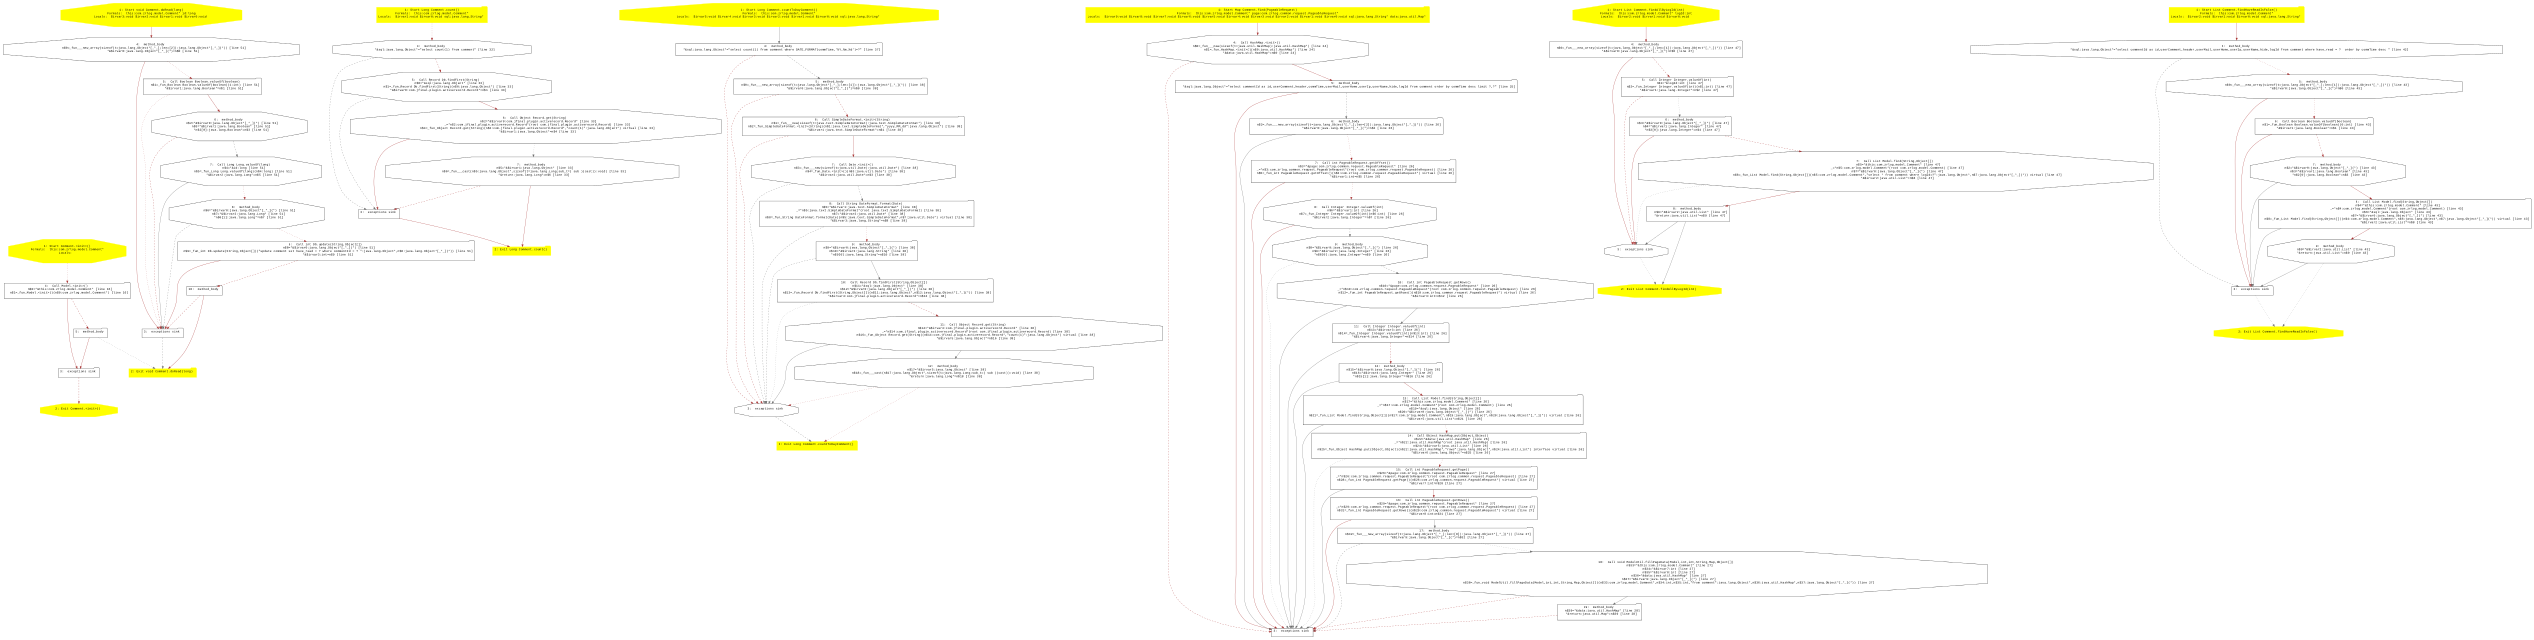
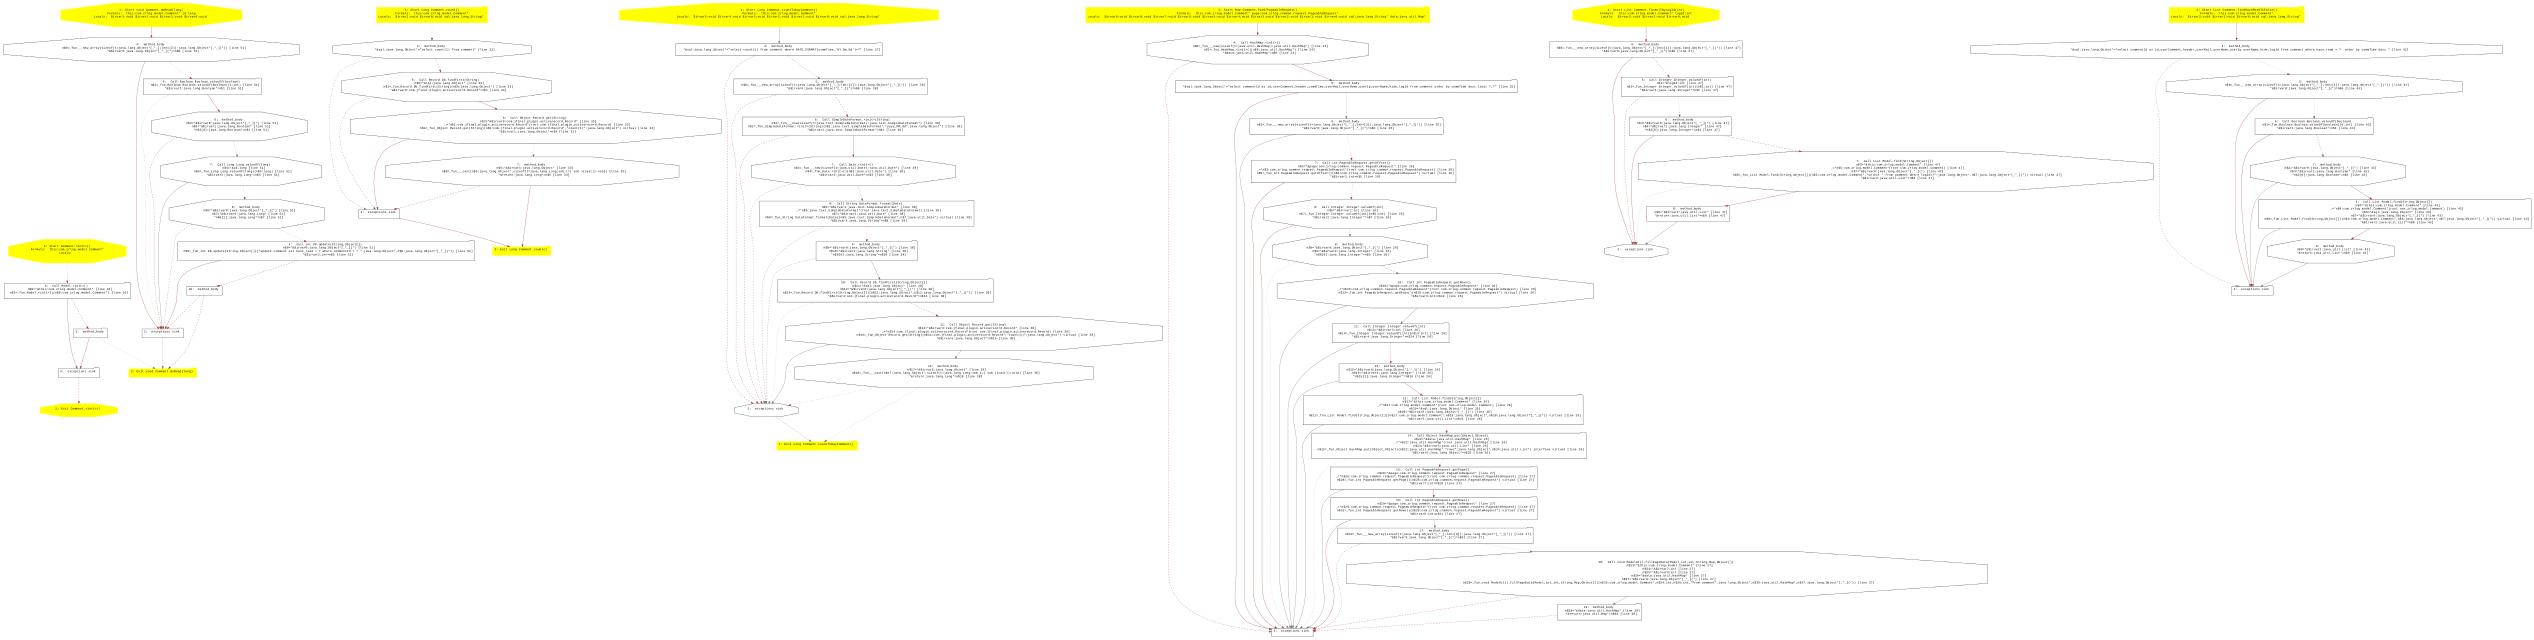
node "2: Exit List Comment.findAllByLogId(int)": removed
node "2: Exit List Comment.findHaveReadIsFalse()": removed
edge "10:  method_body" -> "2: Exit void Comment.doRead(long)": style solid -> dashed
